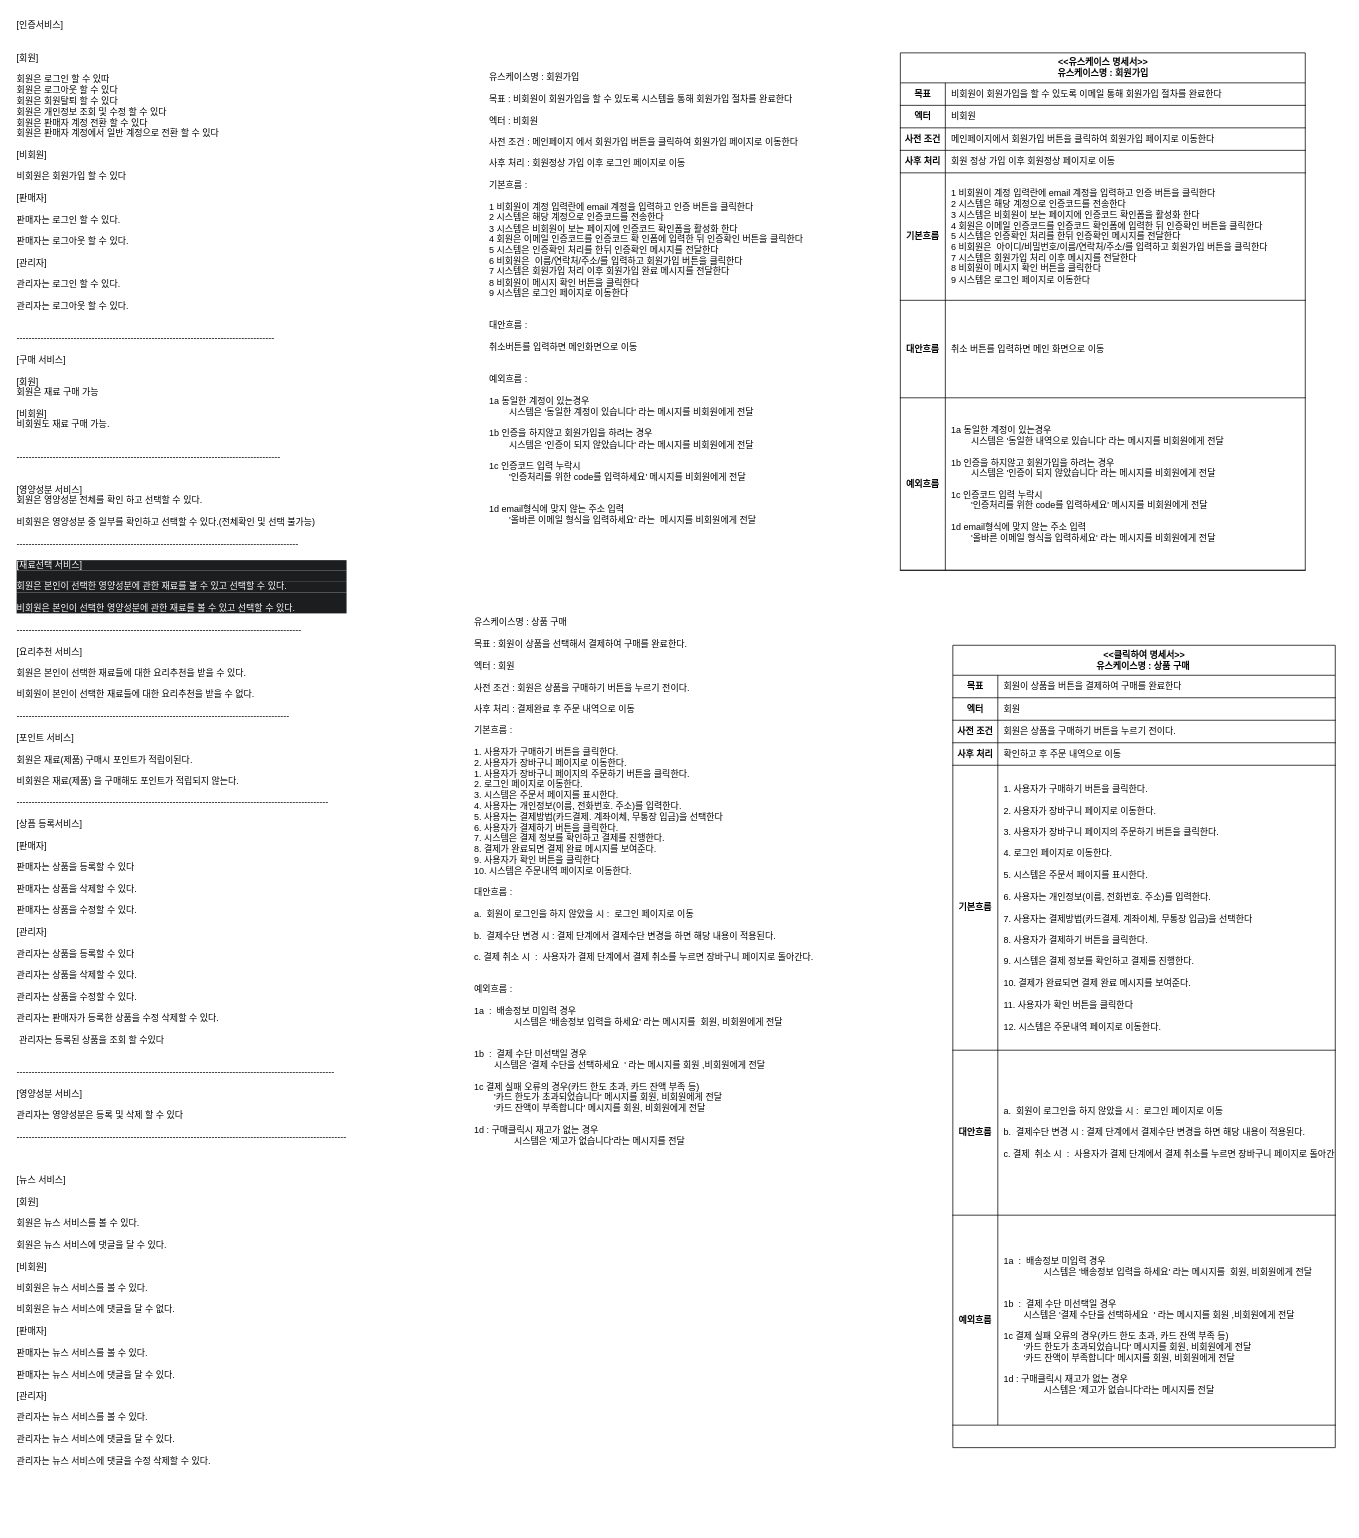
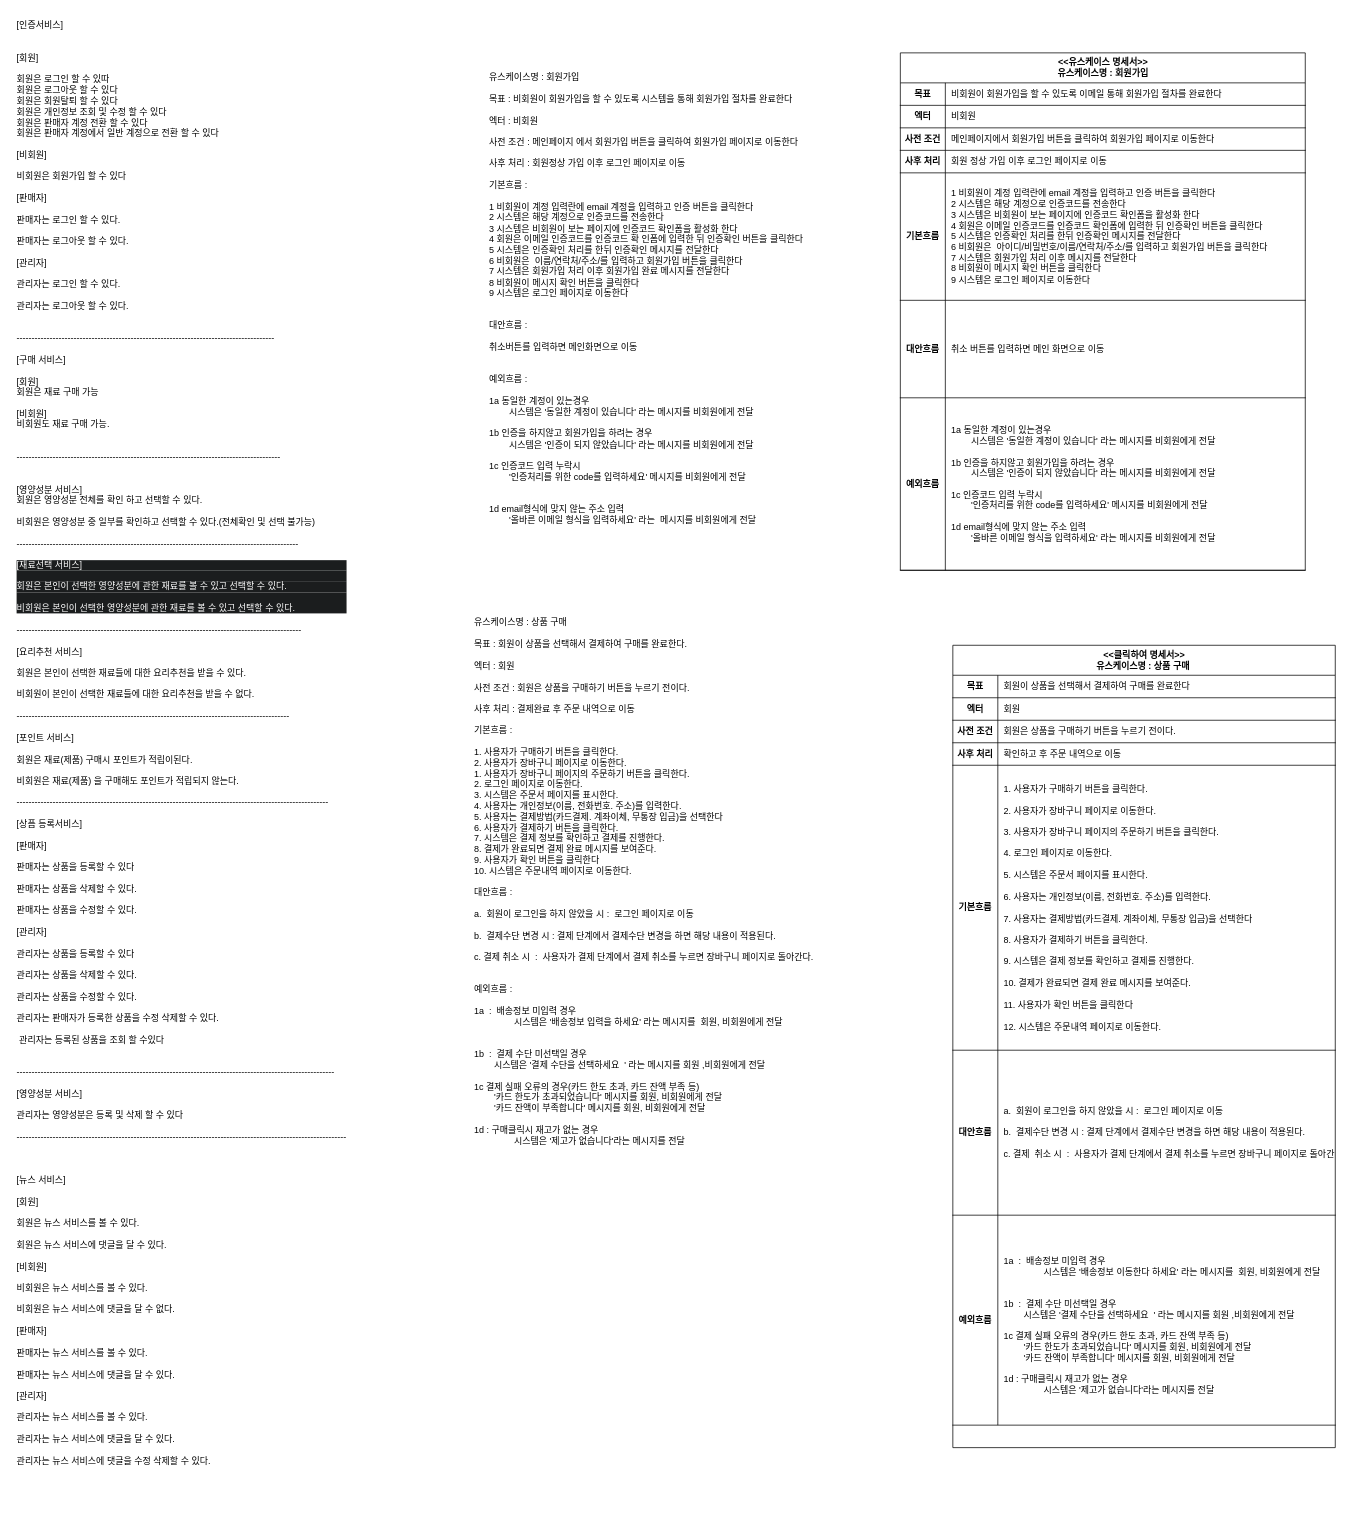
node "회원 정상 가입 이후 회원정상 페이지로 이동": label "회원 정상 가입 이후 회원정상 페이지로 이동" -> "회원 정상 가입 이후 로그인 페이지로 이동"
node "1a 동일한 계정이 있는경우 시스템은 '동일한 내역으로 있습니다' 라는 메시지를 비회원에게 전달 1b 인증을 하지않고 회원가입을 하려는 경우 시스템은 '인증이 되지 않았습니다' 라는 메시지를 비회원에게 전달 1c 인증코드 입력 누락시 '인증처리를 위한 code를 입력하세요' 메시지를 비회원에게 전달 1d email형식에 맞지 않는 주소 입력 '올바른 이메일 형식을 입력하세요' 라는 메시지를 비회원에게 전달": label "1a 동일한 계정이 있는경우 시스템은 '동일한 내역으로 있습니다' 라는 메시지를 비회원에게 전달 1b 인증을 하지않고 회원가입을 하려는 경우 시스템은 '인증이 되지 않았습니다' 라는 메시지를 비회원에게 전달 1c 인증코드 입력 누락시 '인증처리를 위한 code를 입력하세요' 메시지를 비회원에게 전달 1d email형식에 맞지 않는 주소 입력 '올바른 이메일 형식을 입력하세요' 라는 메시지를 비회원에게 전달" -> "1a 동일한 계정이 있는경우 시스템은 '동일한 계정이 있습니다' 라는 메시지를 비회원에게 전달 1b 인증을 하지않고 회원가입을 하려는 경우 시스템은 '인증이 되지 않았습니다' 라는 메시지를 비회원에게 전달 1c 인증코드 입력 누락시 '인증처리를 위한 code를 입력하세요' 메시지를 비회원에게 전달 1d email형식에 맞지 않는 주소 입력 '올바른 이메일 형식을 입력하세요' 라는 메시지를 비회원에게 전달"
node "회원이 상품을 버튼을 결제하여 구매를 완료한다": label "회원이 상품을 버튼을 결제하여 구매를 완료한다" -> "회원이 상품을 선택해서 결제하여 구매를 완료한다"
node "1a : 배송정보 미입력 경우 시스템은 '배송정보 입력을 하세요' 라는 메시지를 회원, 비회원에게 전달 1b : 결제 수단 미선택일 경우 시스템은 '결제 수단을 선택하세요 ' 라는 메시지를 회원 ,비회원에게 전달 1c 결제 실패 오류의 경우(카드 한도 초과, 카드 잔액 부족 등) '카드 한도가 초과되었습니다' 메시지를 회원, 비회원에게 전달 '카드 잔액이 부족합니다' 메시지를 회원, 비회원에게 전달 1d : 구매클릭시 재고가 없는 경우 시스템은 '제고가 없습니다'라는 메시지를 전달": label "1a : 배송정보 미입력 경우 시스템은 '배송정보 입력을 하세요' 라는 메시지를 회원, 비회원에게 전달 1b : 결제 수단 미선택일 경우 시스템은 '결제 수단을 선택하세요 ' 라는 메시지를 회원 ,비회원에게 전달 1c 결제 실패 오류의 경우(카드 한도 초과, 카드 잔액 부족 등) '카드 한도가 초과되었습니다' 메시지를 회원, 비회원에게 전달 '카드 잔액이 부족합니다' 메시지를 회원, 비회원에게 전달 1d : 구매클릭시 재고가 없는 경우 시스템은 '제고가 없습니다'라는 메시지를 전달" -> "1a : 배송정보 미입력 경우 시스템은 '배송정보 이동한다 하세요' 라는 메시지를 회원, 비회원에게 전달 1b : 결제 수단 미선택일 경우 시스템은 '결제 수단을 선택하세요 ' 라는 메시지를 회원 ,비회원에게 전달 1c 결제 실패 오류의 경우(카드 한도 초과, 카드 잔액 부족 등) '카드 한도가 초과되었습니다' 메시지를 회원, 비회원에게 전달 '카드 잔액이 부족합니다' 메시지를 회원, 비회원에게 전달 1d : 구매클릭시 재고가 없는 경우 시스템은 '제고가 없습니다'라는 메시지를 전달"
